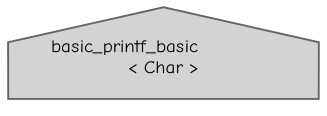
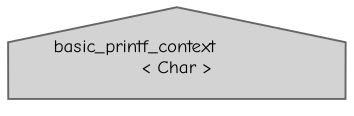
node "basic_printf_basic < Char >": label "basic_printf_basic < Char >" -> "basic_printf_context < Char >"
